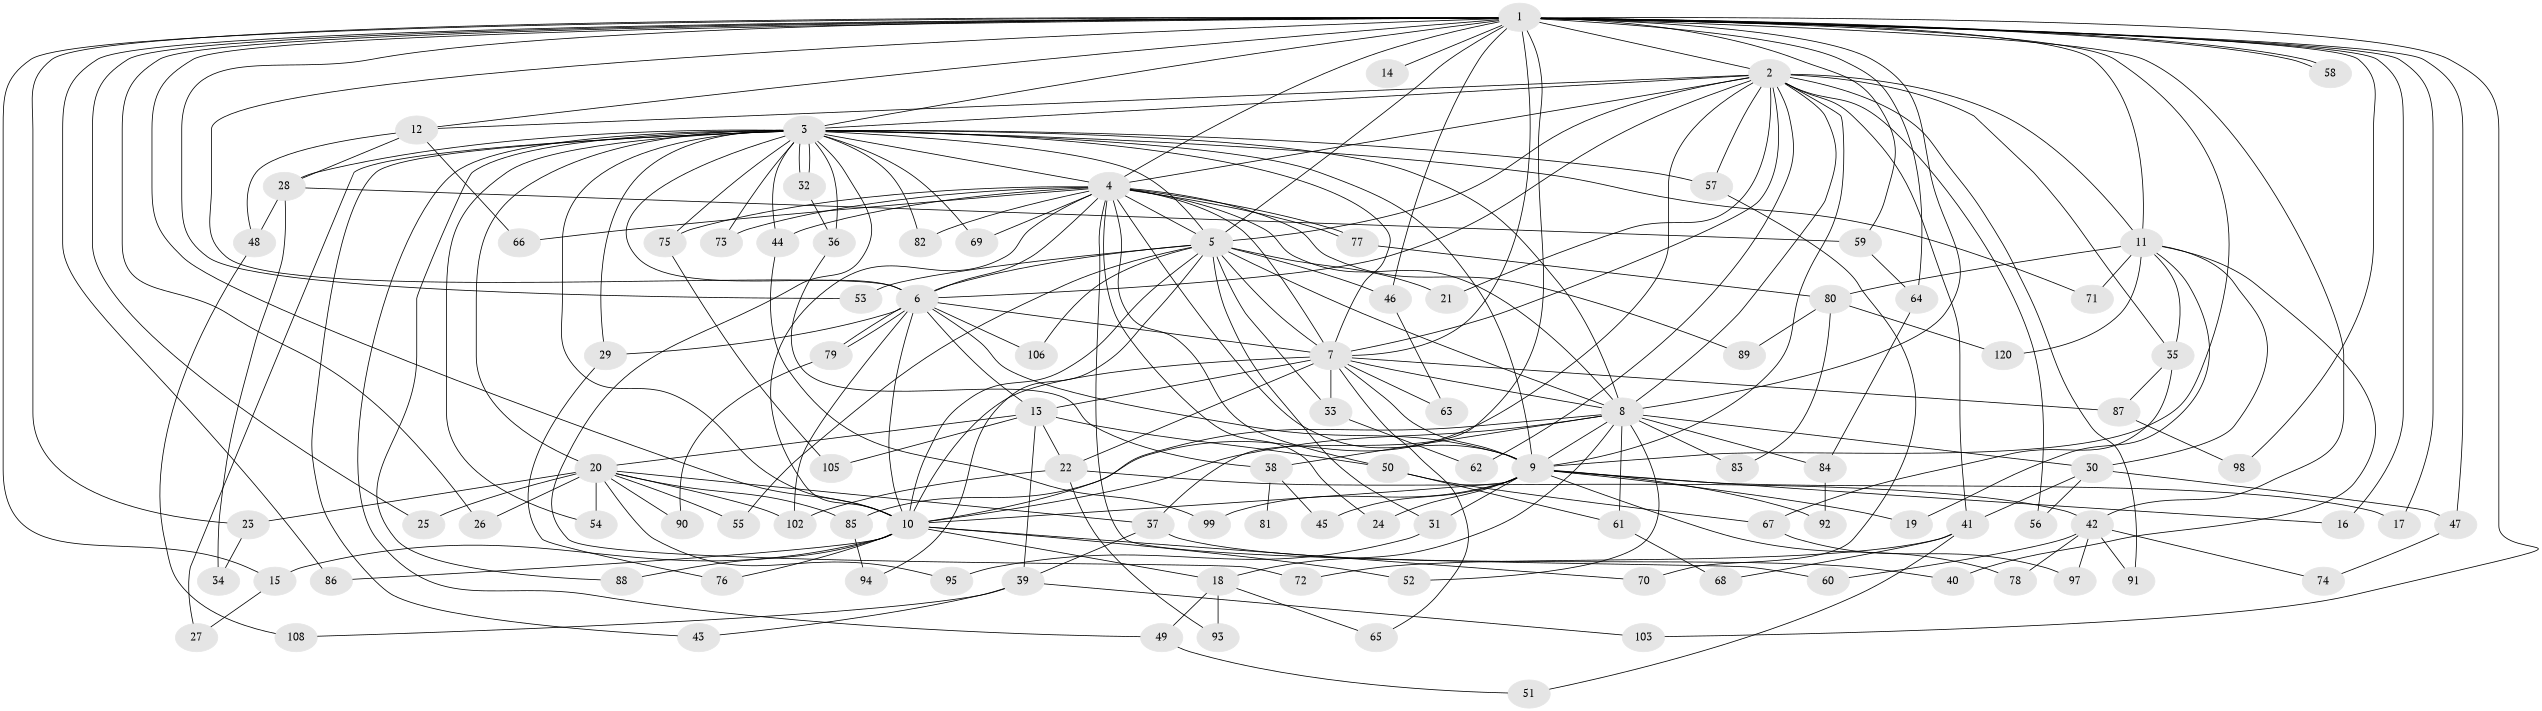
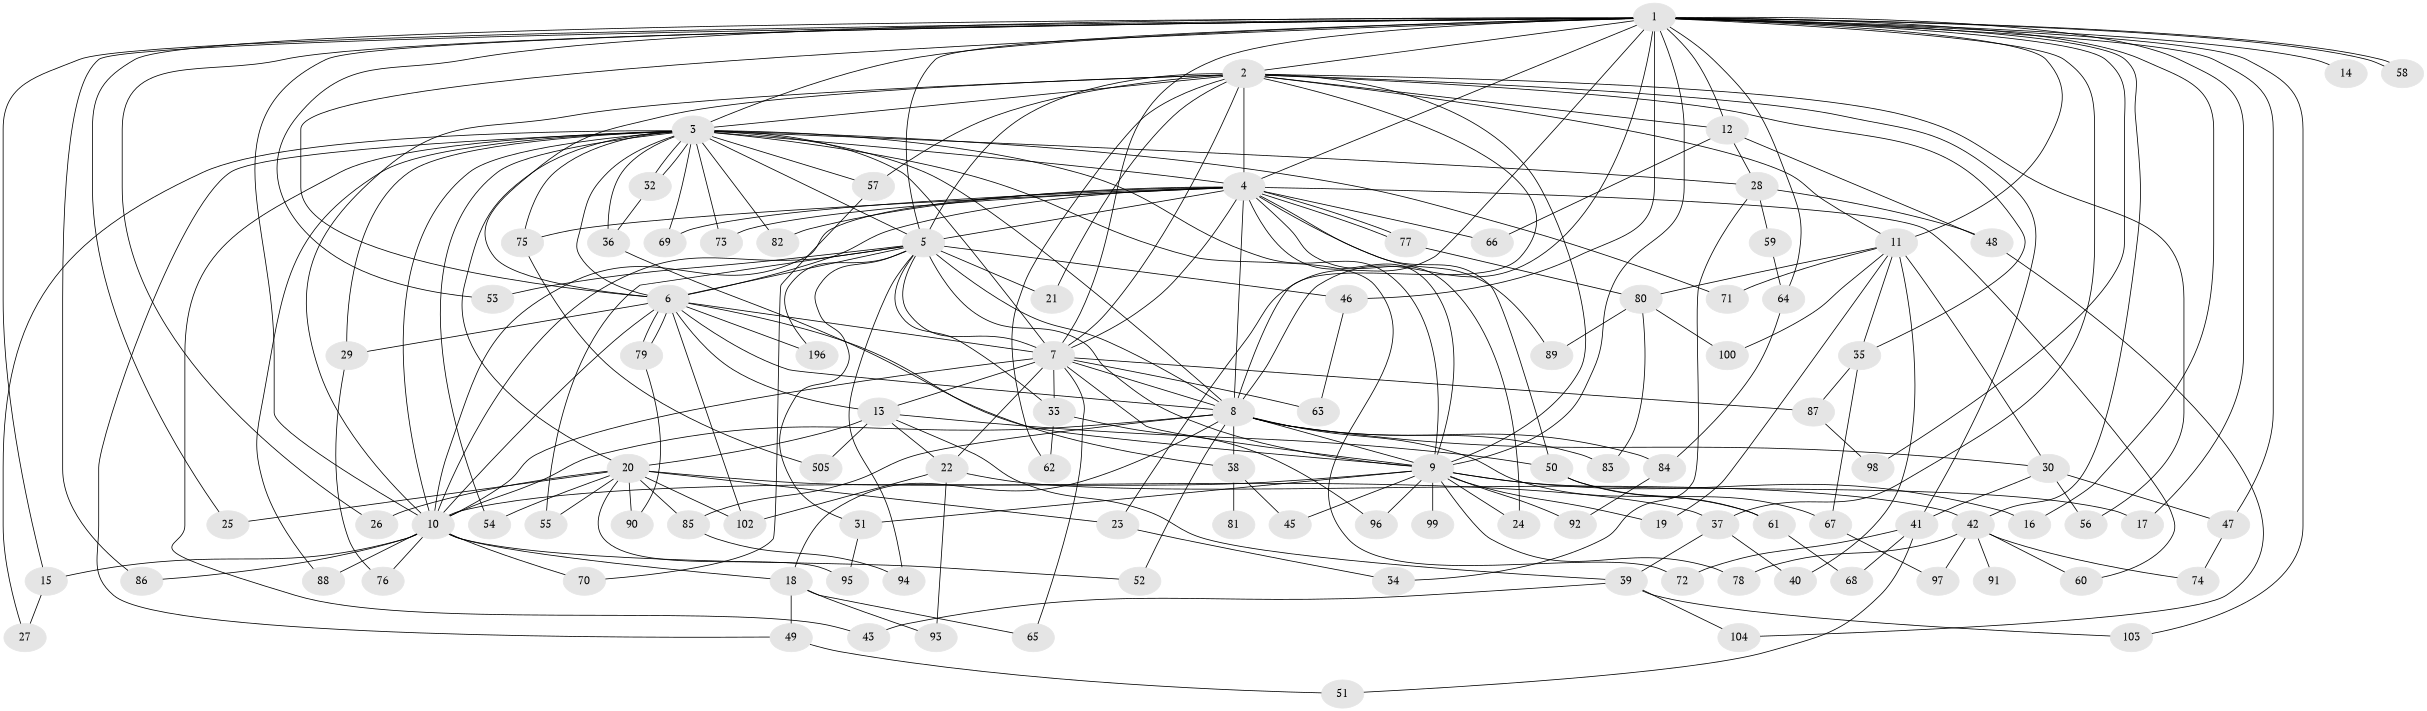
edge "1" -- "59": removed
node "44": removed
edge "2" -- "91": removed
node "106": label "106" -> "196"
node "120": label "120" -> "100"
edge "6" -- "8": added
edge "5" -- "9": added
node "105": label "105" -> "505"
node "96": added
node "108": label "108" -> "104"
